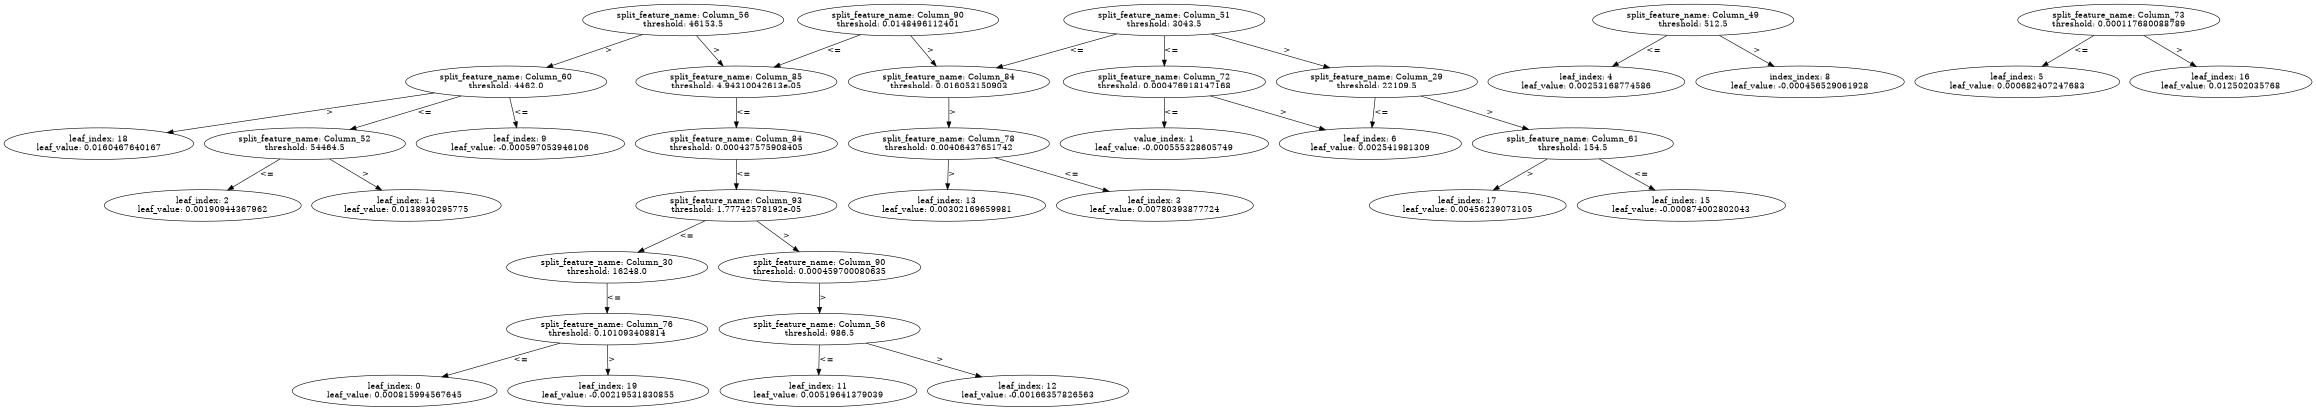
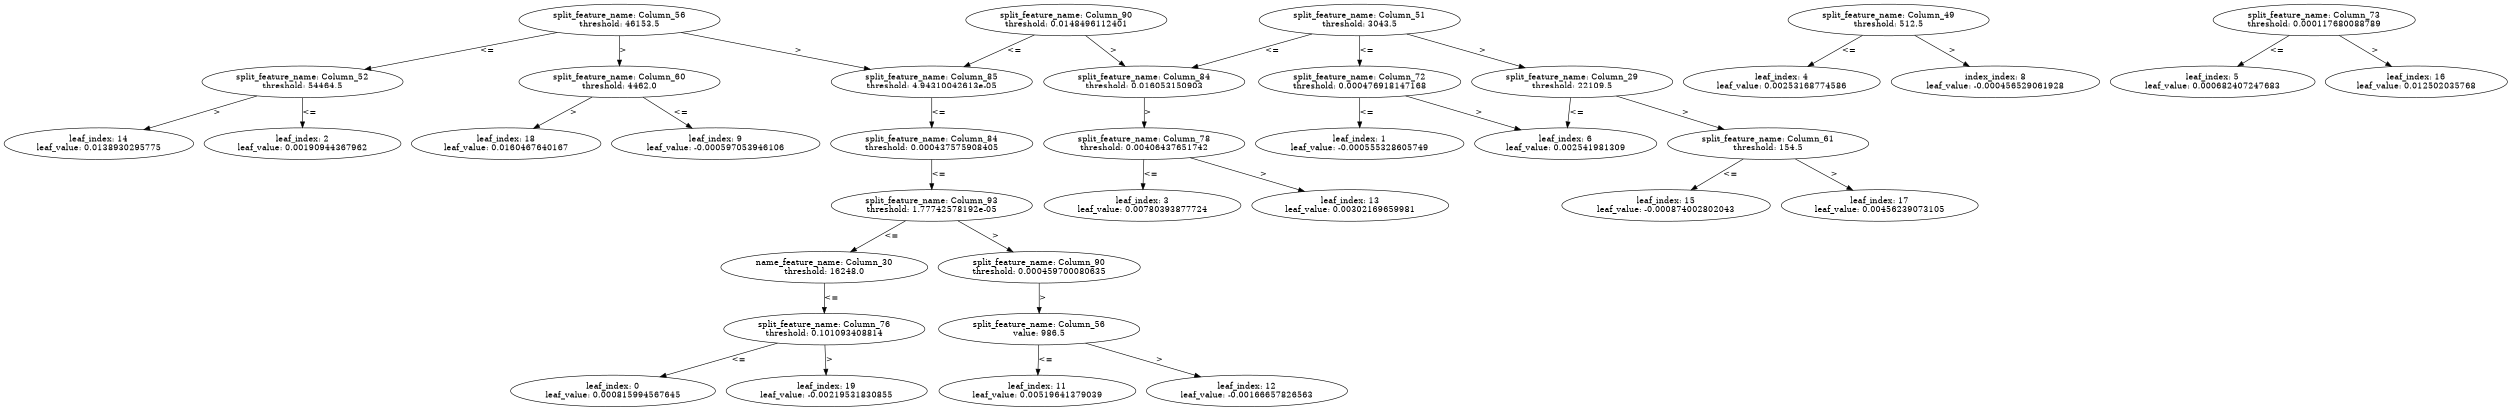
edge "split_feature_name: Column_60 threshold: 4462.0" -> "split_feature_name: Column_52 threshold: 54464.5": now "split_feature_name: Column_56 threshold: 46153.5" -> "split_feature_name: Column_52 threshold: 54464.5"
node "value_index: 1 leaf_value: -0.000555328605749": label "value_index: 1 leaf_value: -0.000555328605749" -> "leaf_index: 1 leaf_value: -0.000555328605749"
node "split_feature_name: Column_30 threshold: 16248.0": label "split_feature_name: Column_30 threshold: 16248.0" -> "name_feature_name: Column_30 threshold: 16248.0"
node "split_feature_name: Column_56 threshold: 986.5": label "split_feature_name: Column_56 threshold: 986.5" -> "split_feature_name: Column_56 value: 986.5"
node "leaf_index: 12 leaf_value: -0.00166357826563": label "leaf_index: 12 leaf_value: -0.00166357826563" -> "leaf_index: 12 leaf_value: -0.00166657826563"
